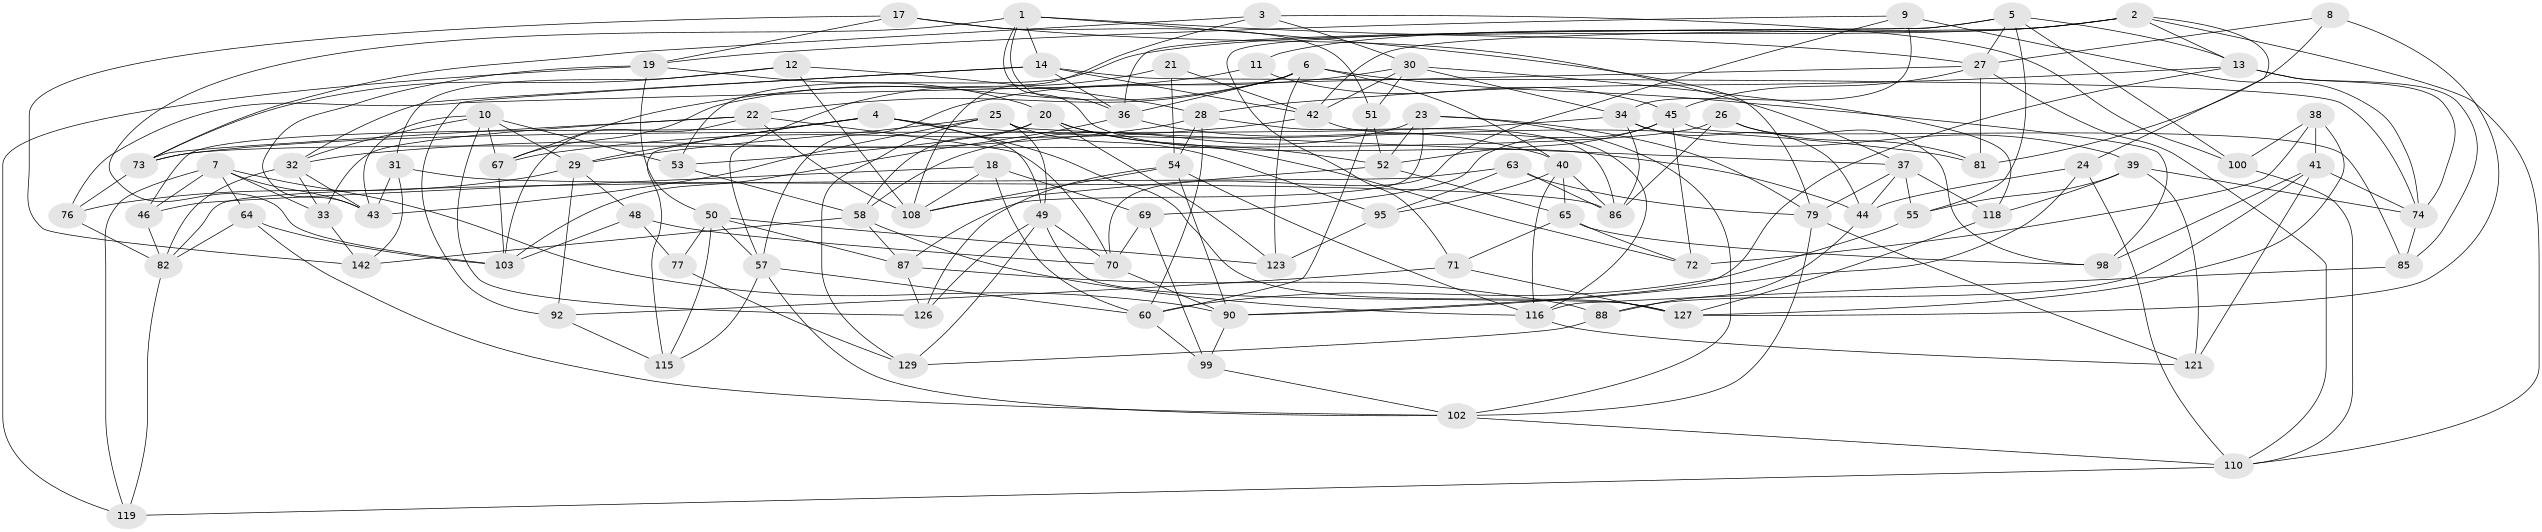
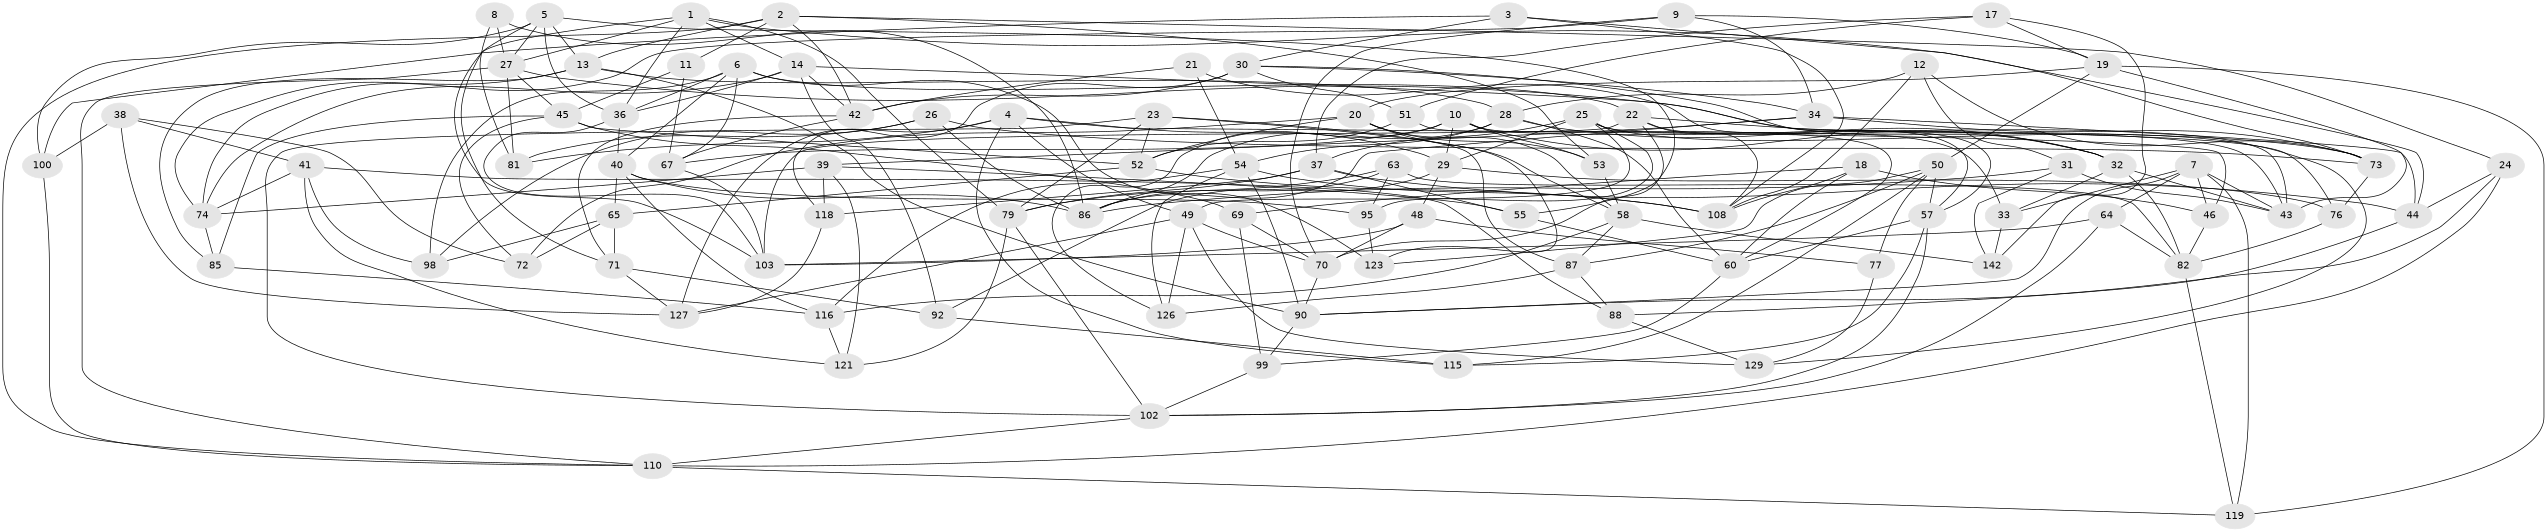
edge "42" -- "116": now "42" -- "71"
edge "8" -- "127": now "8" -- "86"
